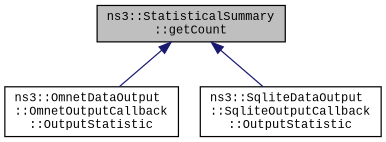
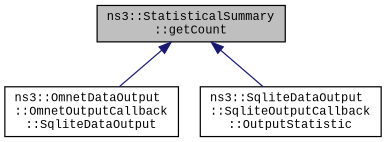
node "ns3::OmnetDataOutput ::OmnetOutputCallback ::OutputStatistic": label "ns3::OmnetDataOutput ::OmnetOutputCallback ::OutputStatistic" -> "ns3::OmnetDataOutput ::OmnetOutputCallback ::SqliteDataOutput"
